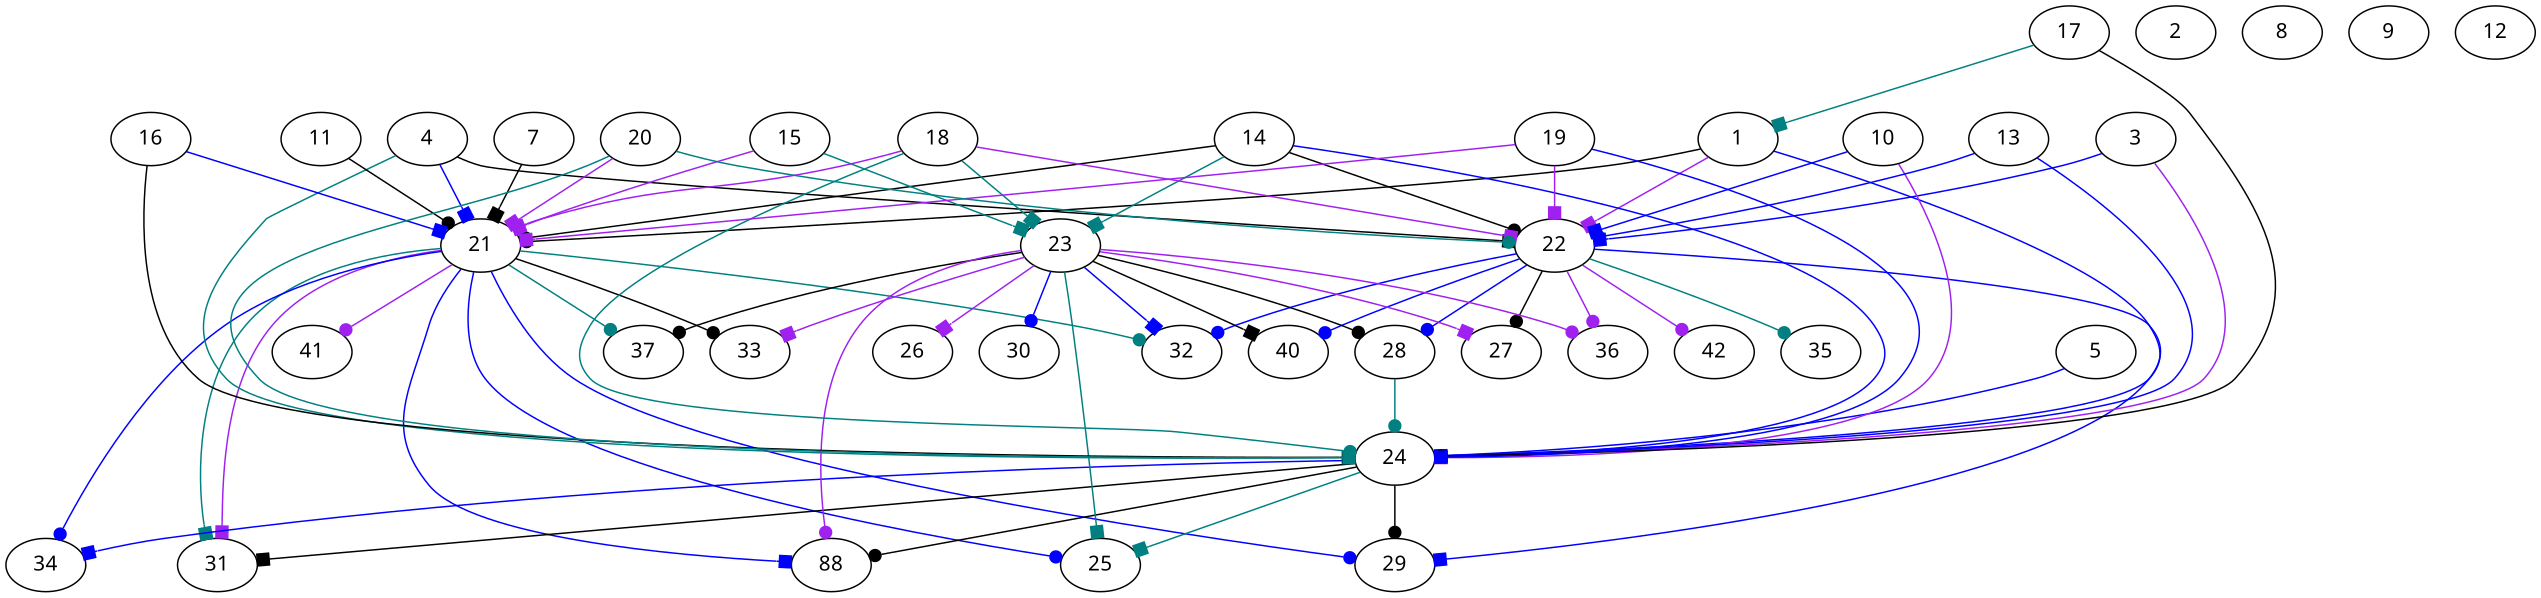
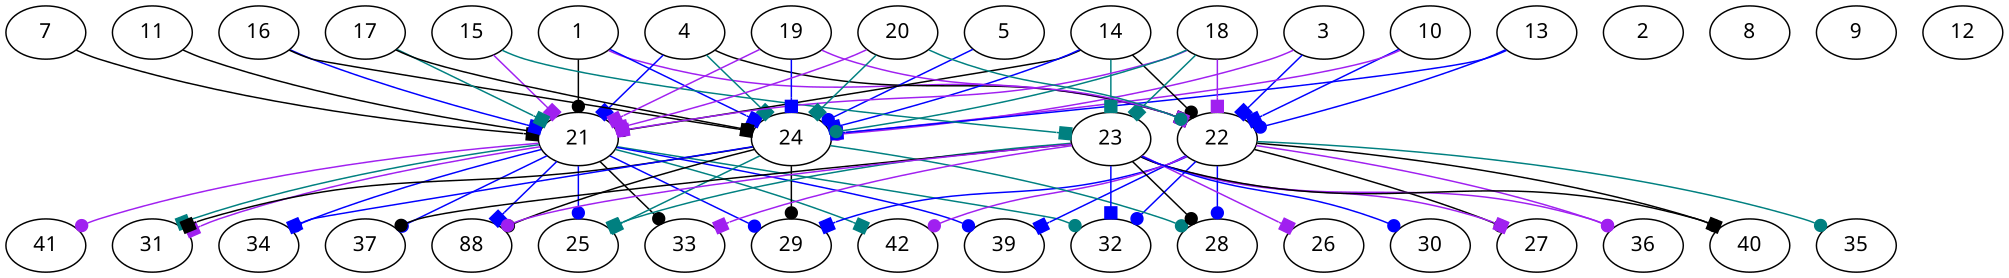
edge "17" -> "1": now "17" -> "21"
edge "21" -> "42": added
node "39": added
edge "22" -> "40": color blue -> black
edge "21" -> "37": color teal -> blue
edge "28" -> "24": reversed
